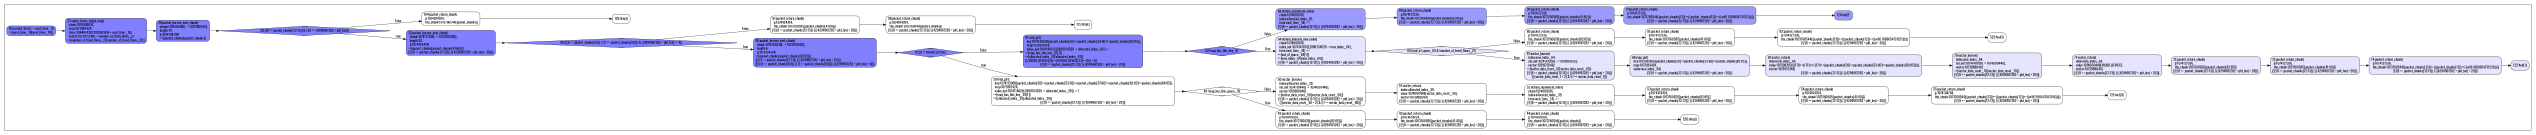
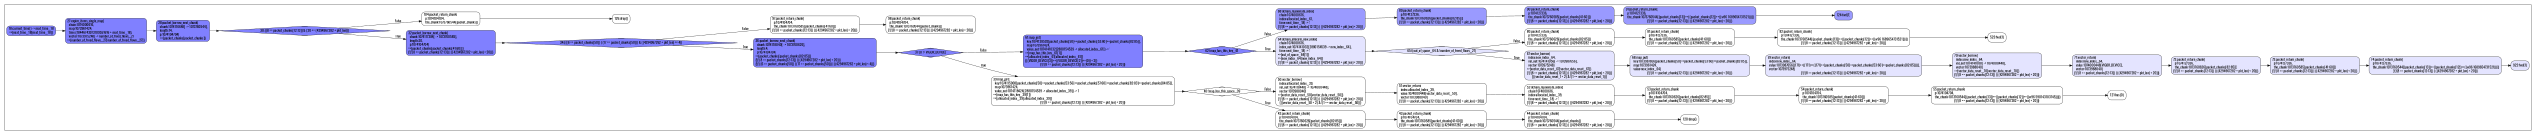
node "125:drop()": removed
node "122:fwd(1)": label "122:fwd(1)" -> "922:fwd(1)"
node "121:fwd(0)": label "121:fwd(0)" -> "121:has(0)"
node "520:drop()": label "520:drop()" -> "120:drop()"
